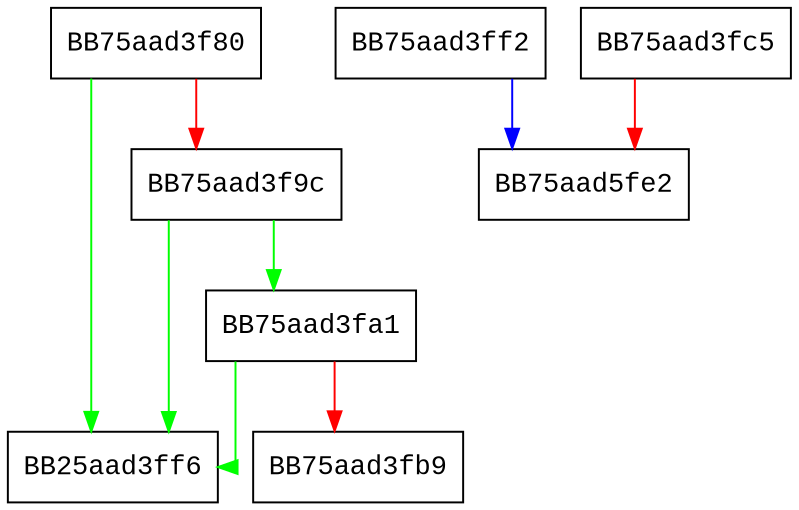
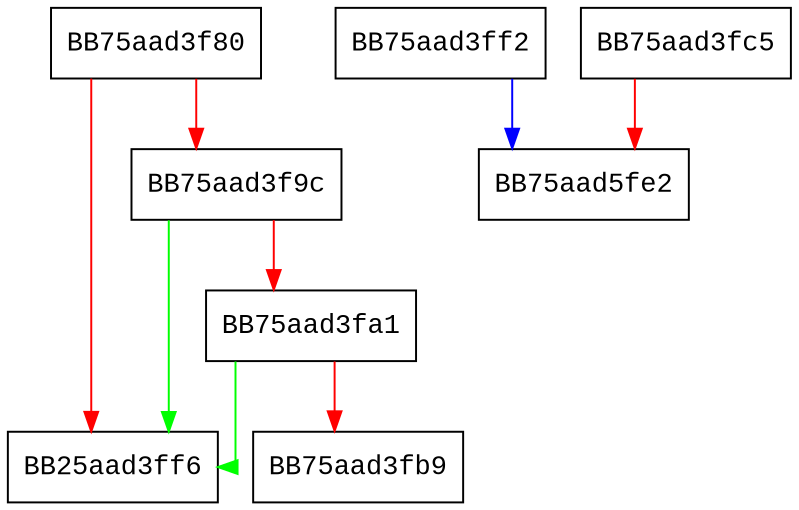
edge "BB75aad3f80" -> "BB25aad3ff6": color green -> red
edge "BB75aad3f9c" -> "BB75aad3fa1": color green -> red
